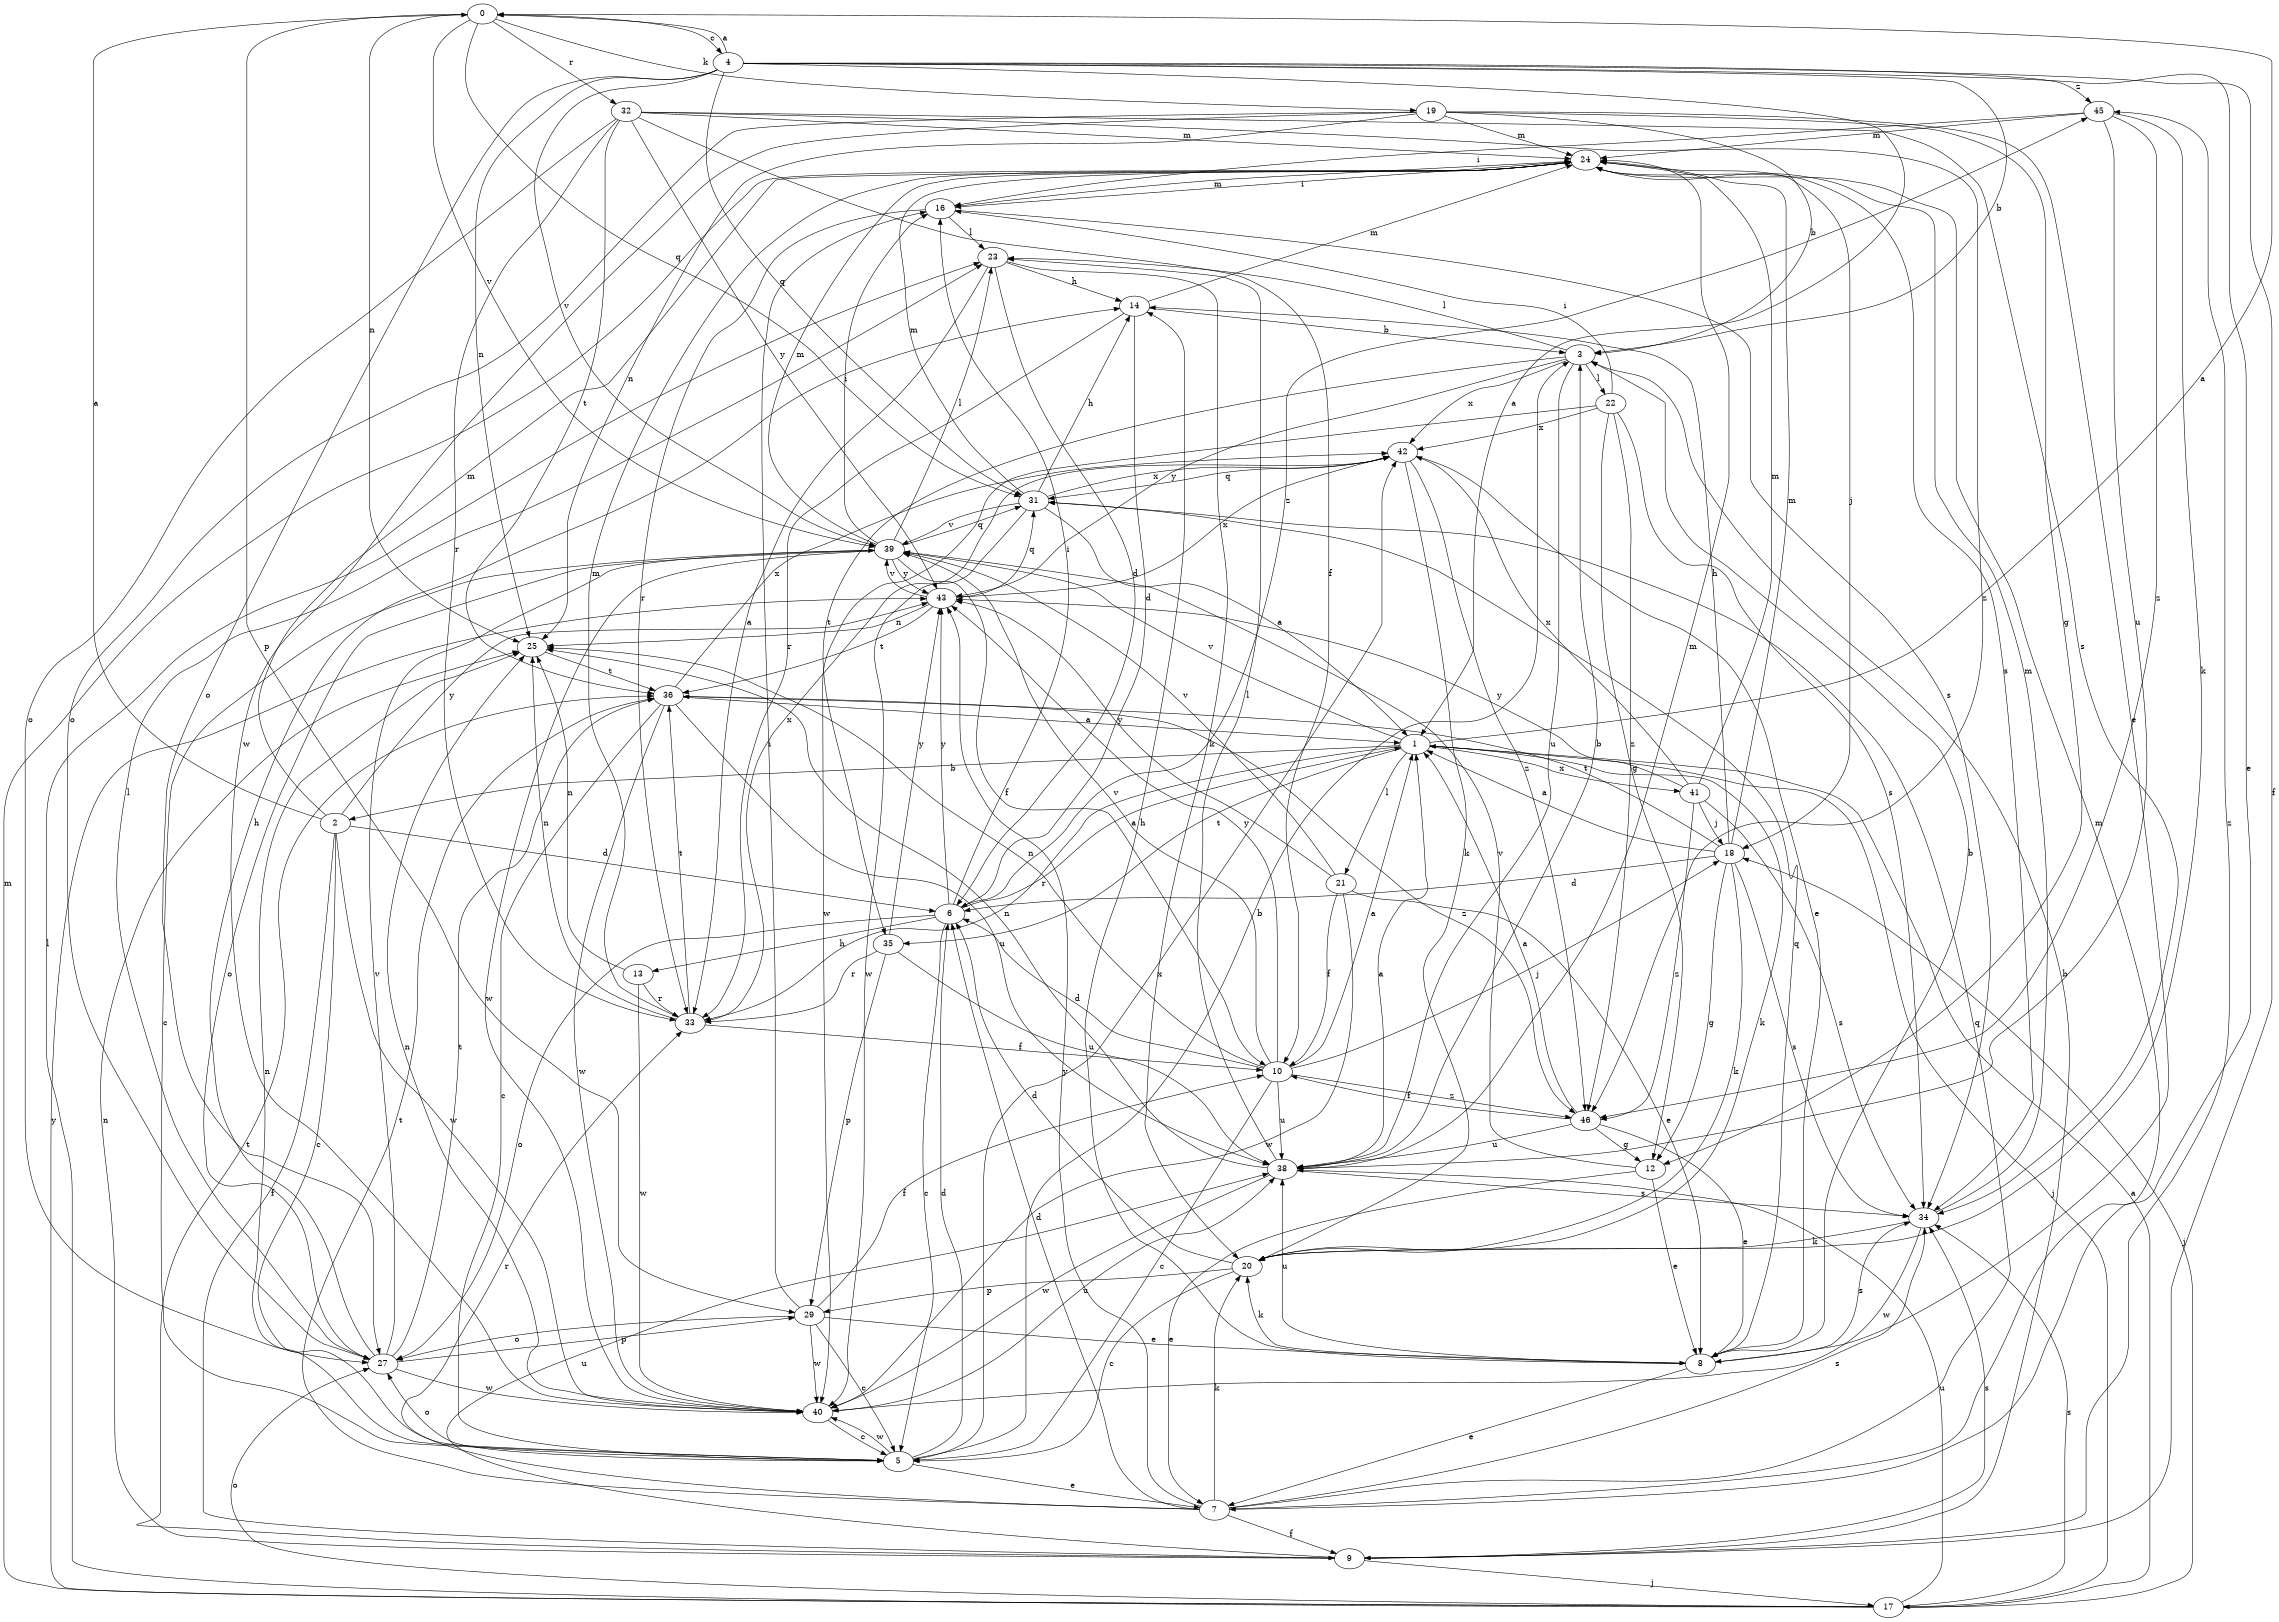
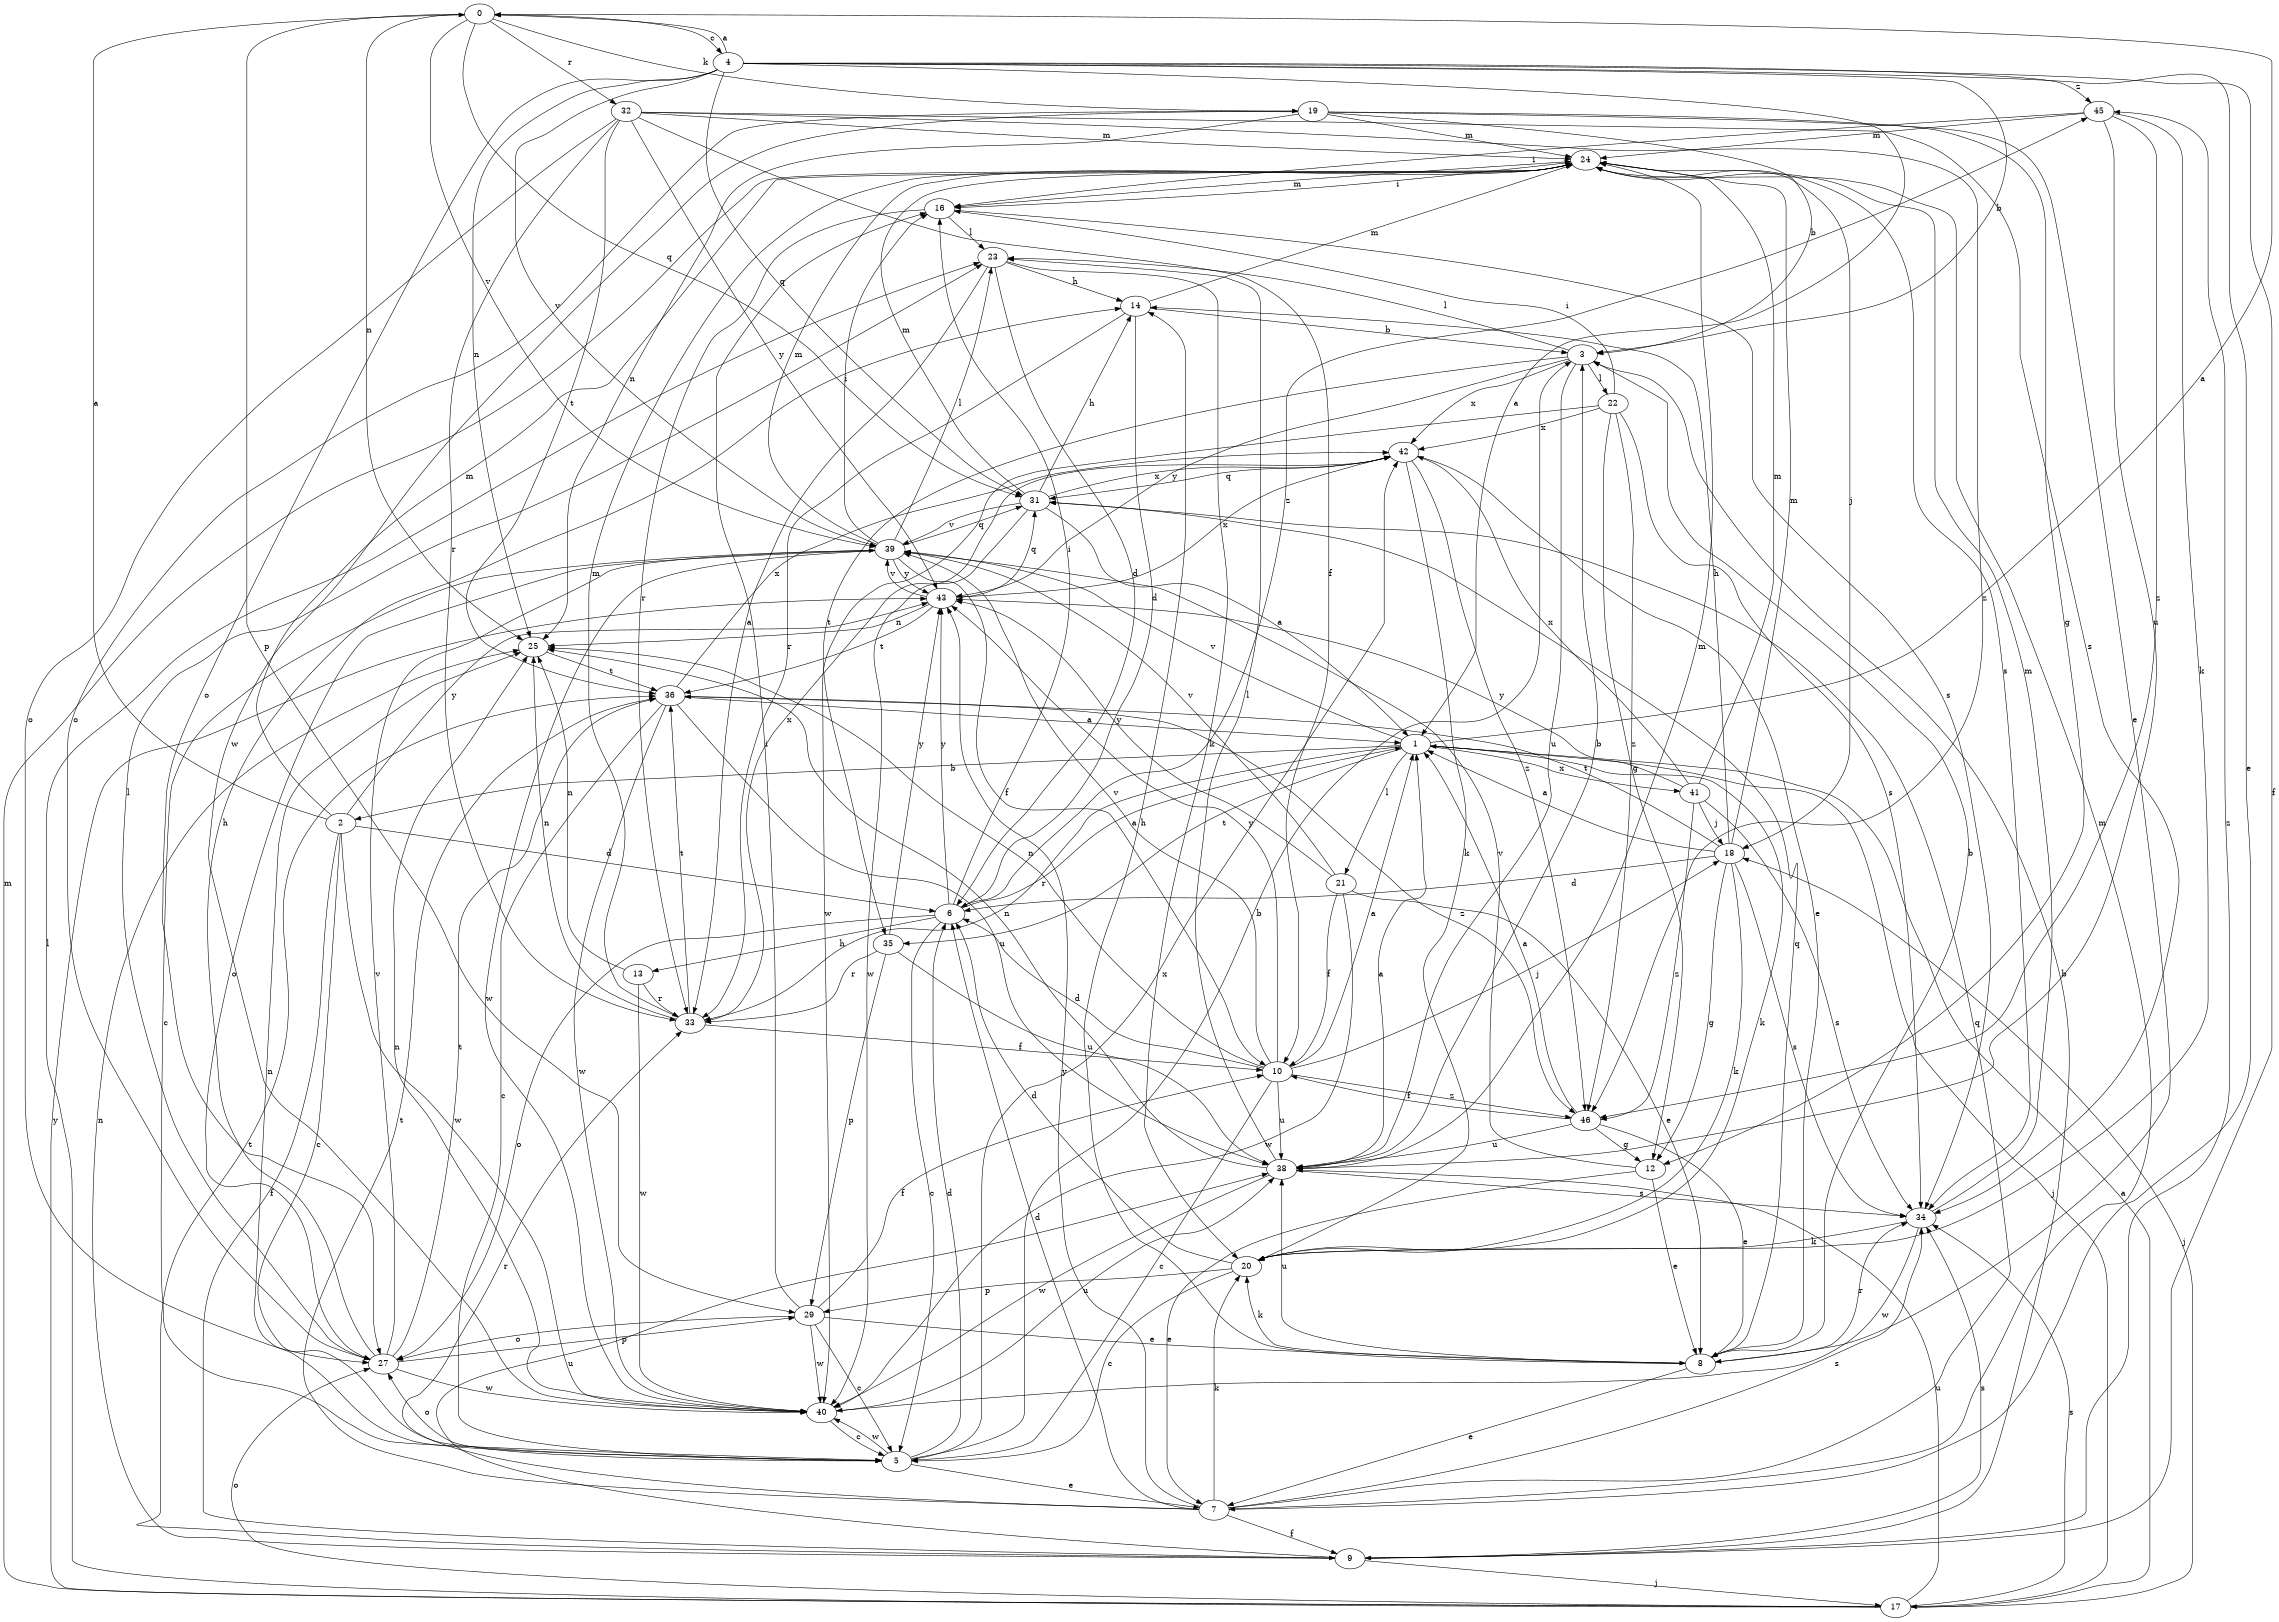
edge "8" -> "34": label "s" -> "r"
